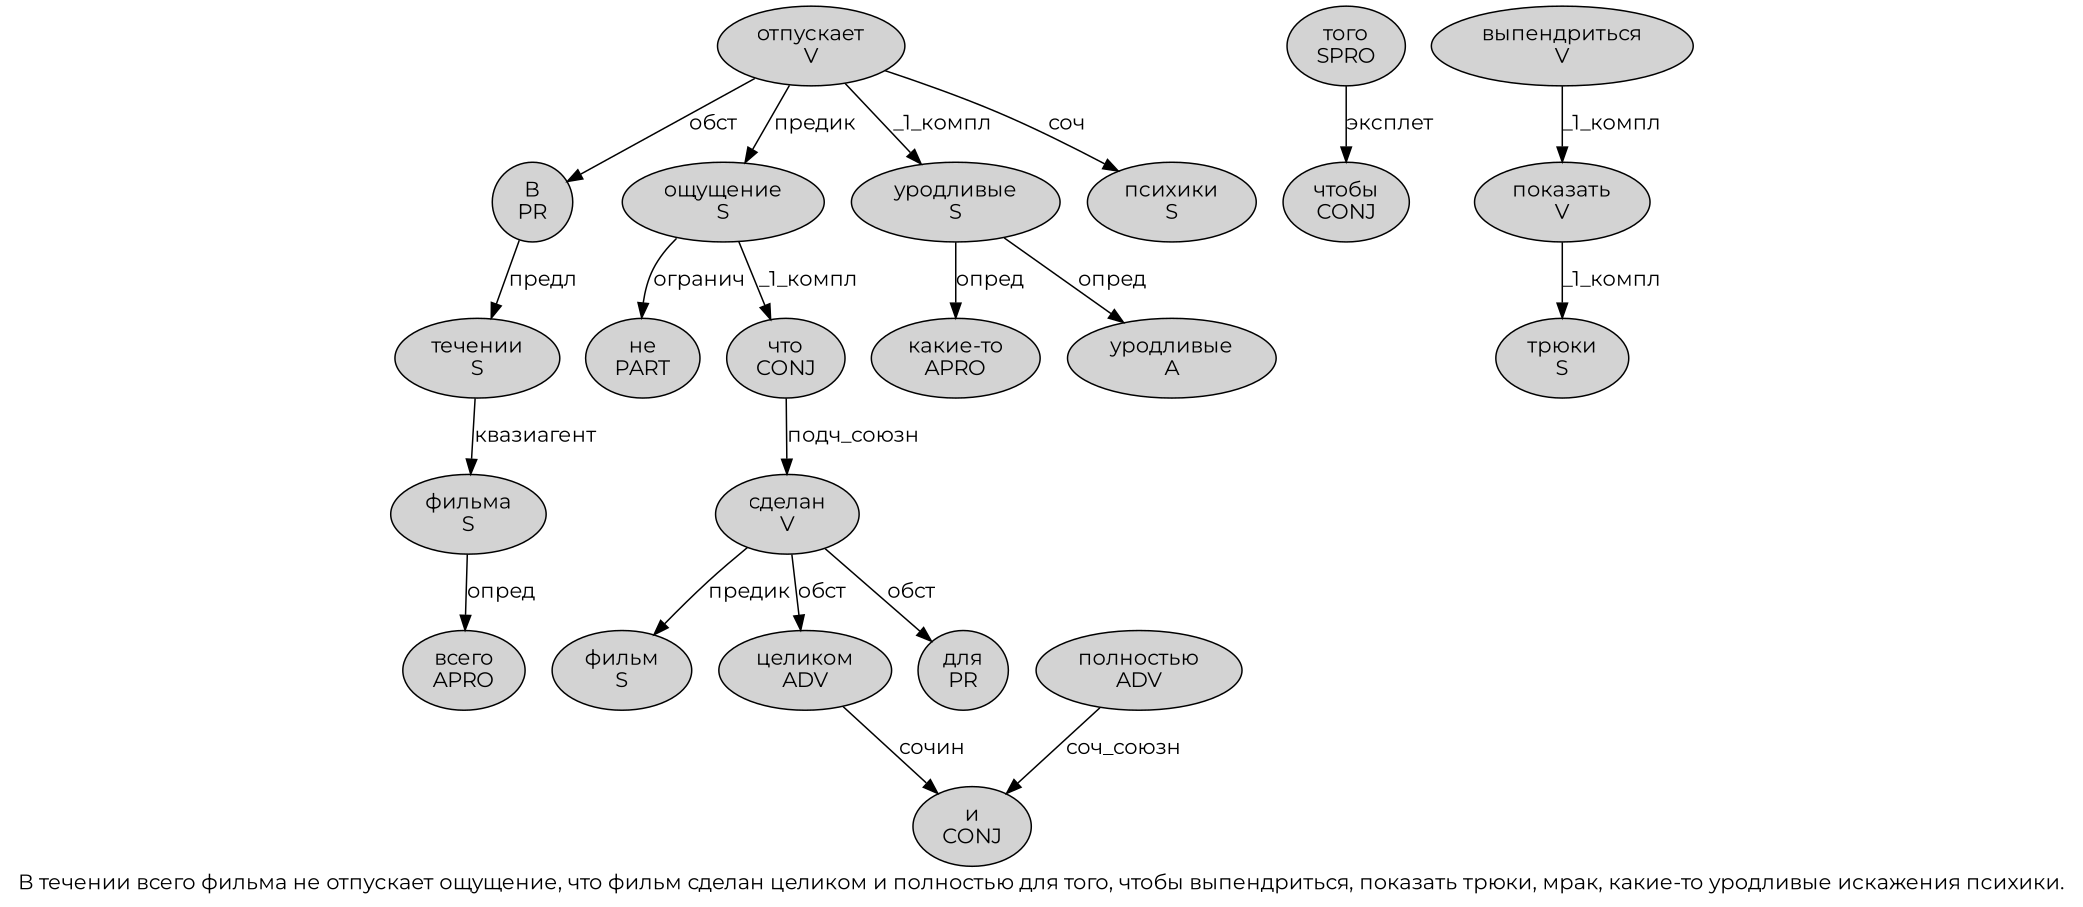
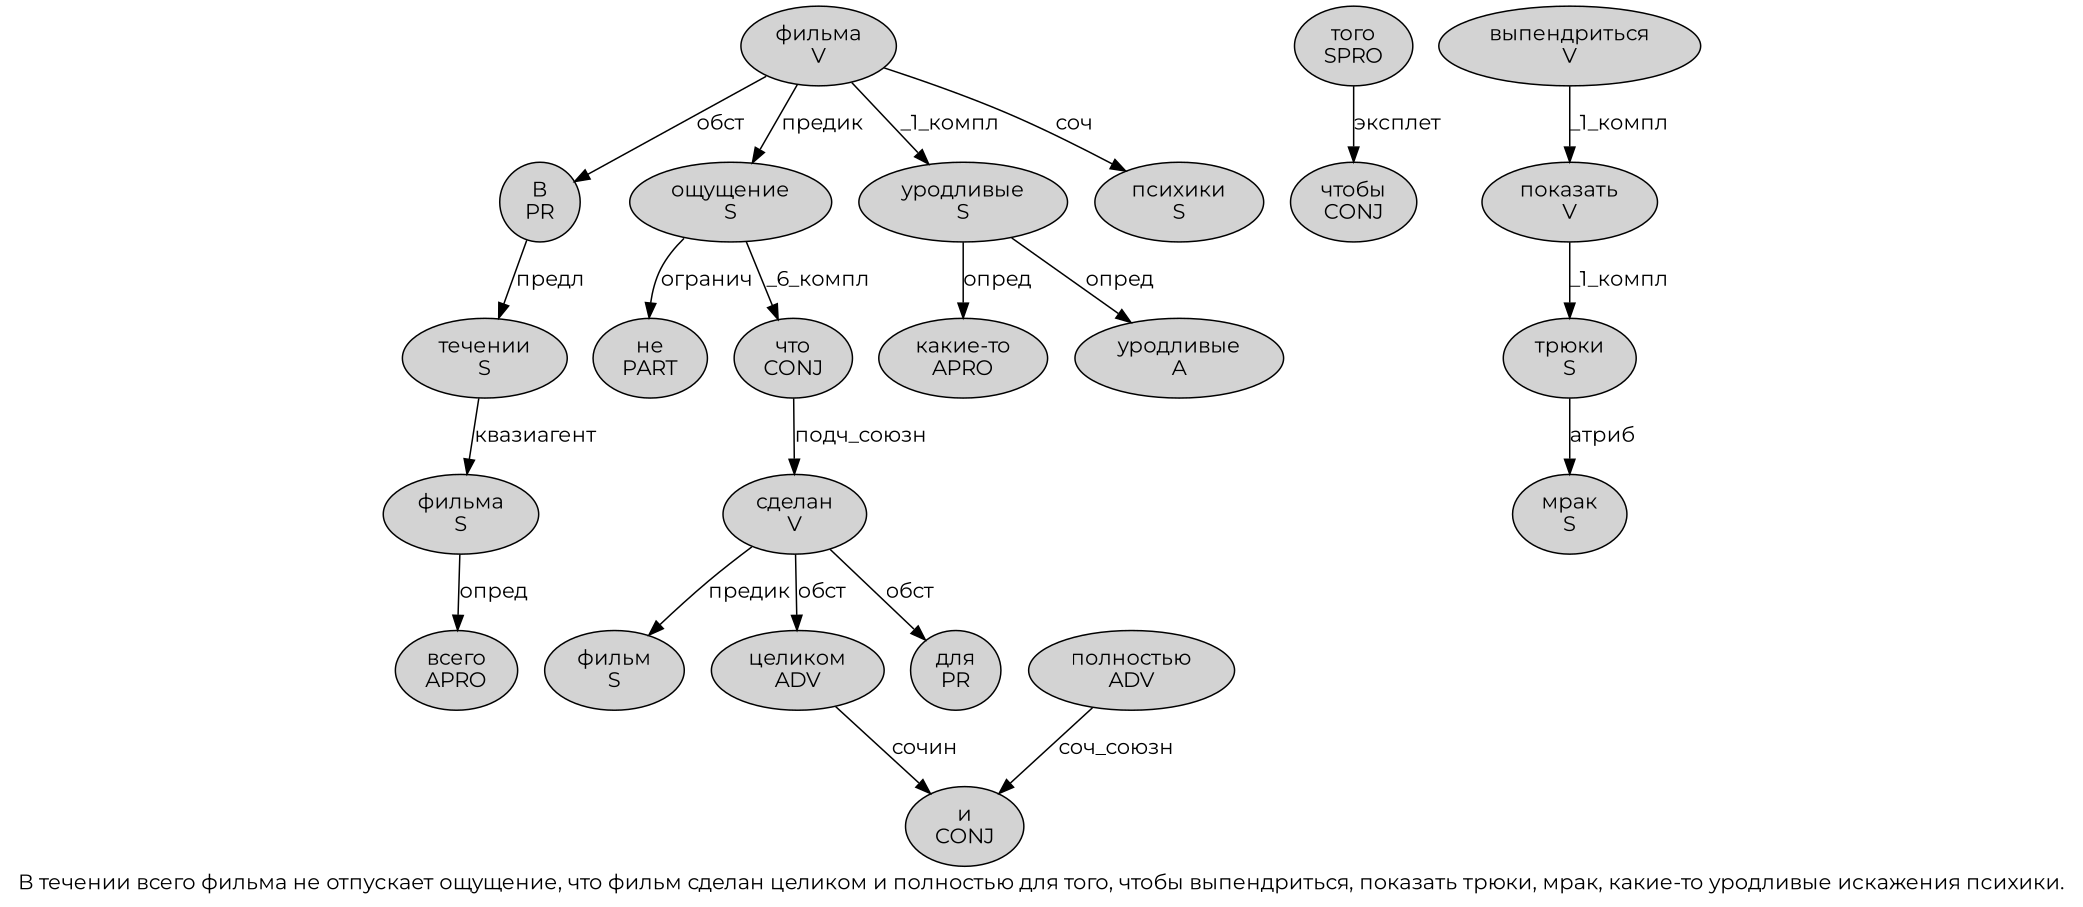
node "отпускает V": label "отпускает V" -> "фильма V"
edge "ощущение S" -> "что CONJ": label "_1_компл" -> "_6_компл"
node "мрак S": added
